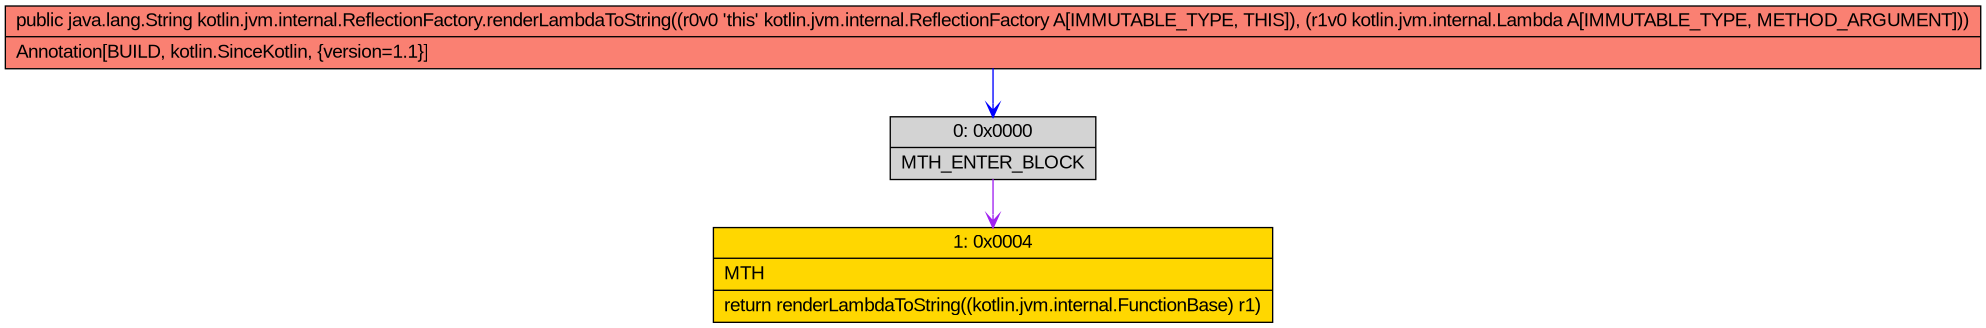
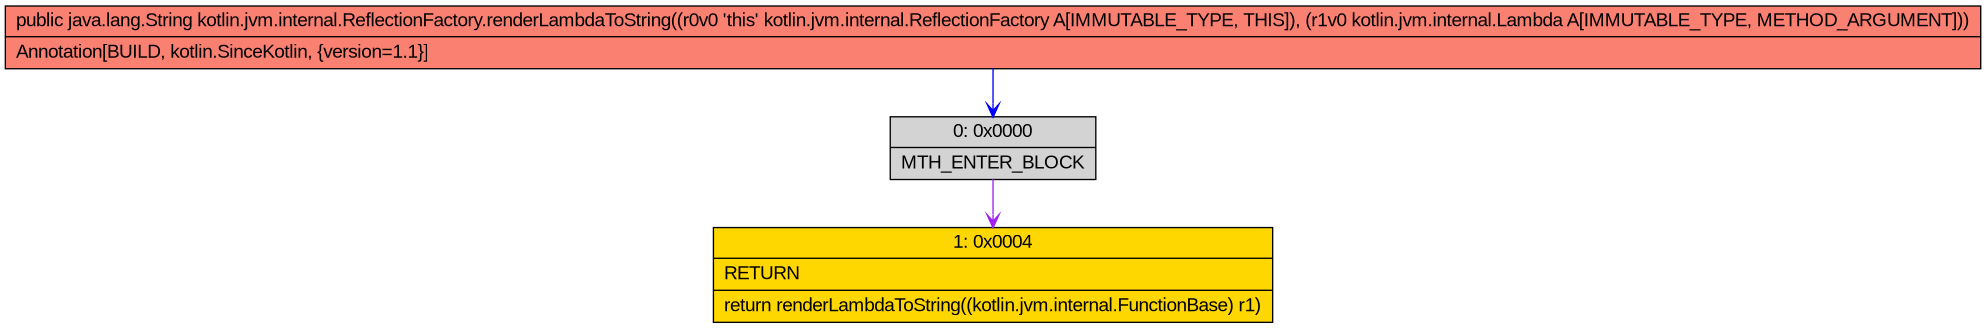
node "1: 0x0004": text "MTH" -> "RETURN"
